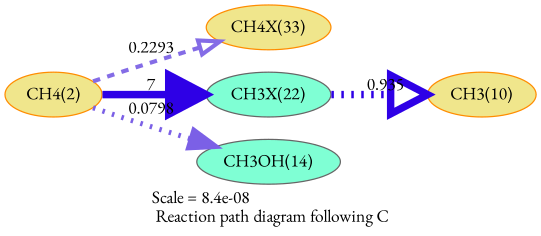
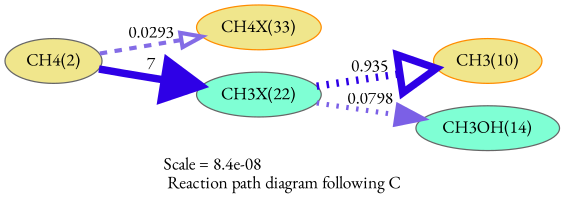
edge "CH4(2)" -> "CH4X(33)": label " 0.2293" -> " 0.0293"
node "CH4(2)": color darkorange -> gray40
edge "CH4(2)" -> "CH3OH(14)": now "CH3X(22)" -> "CH3OH(14)"
